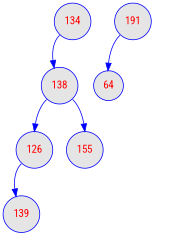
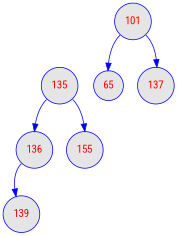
node "134": removed
node "191": label "191" -> "101"
node "138": label "138" -> "135"
node "64": label "64" -> "65"
node "137": added
node "126": label "126" -> "136"
